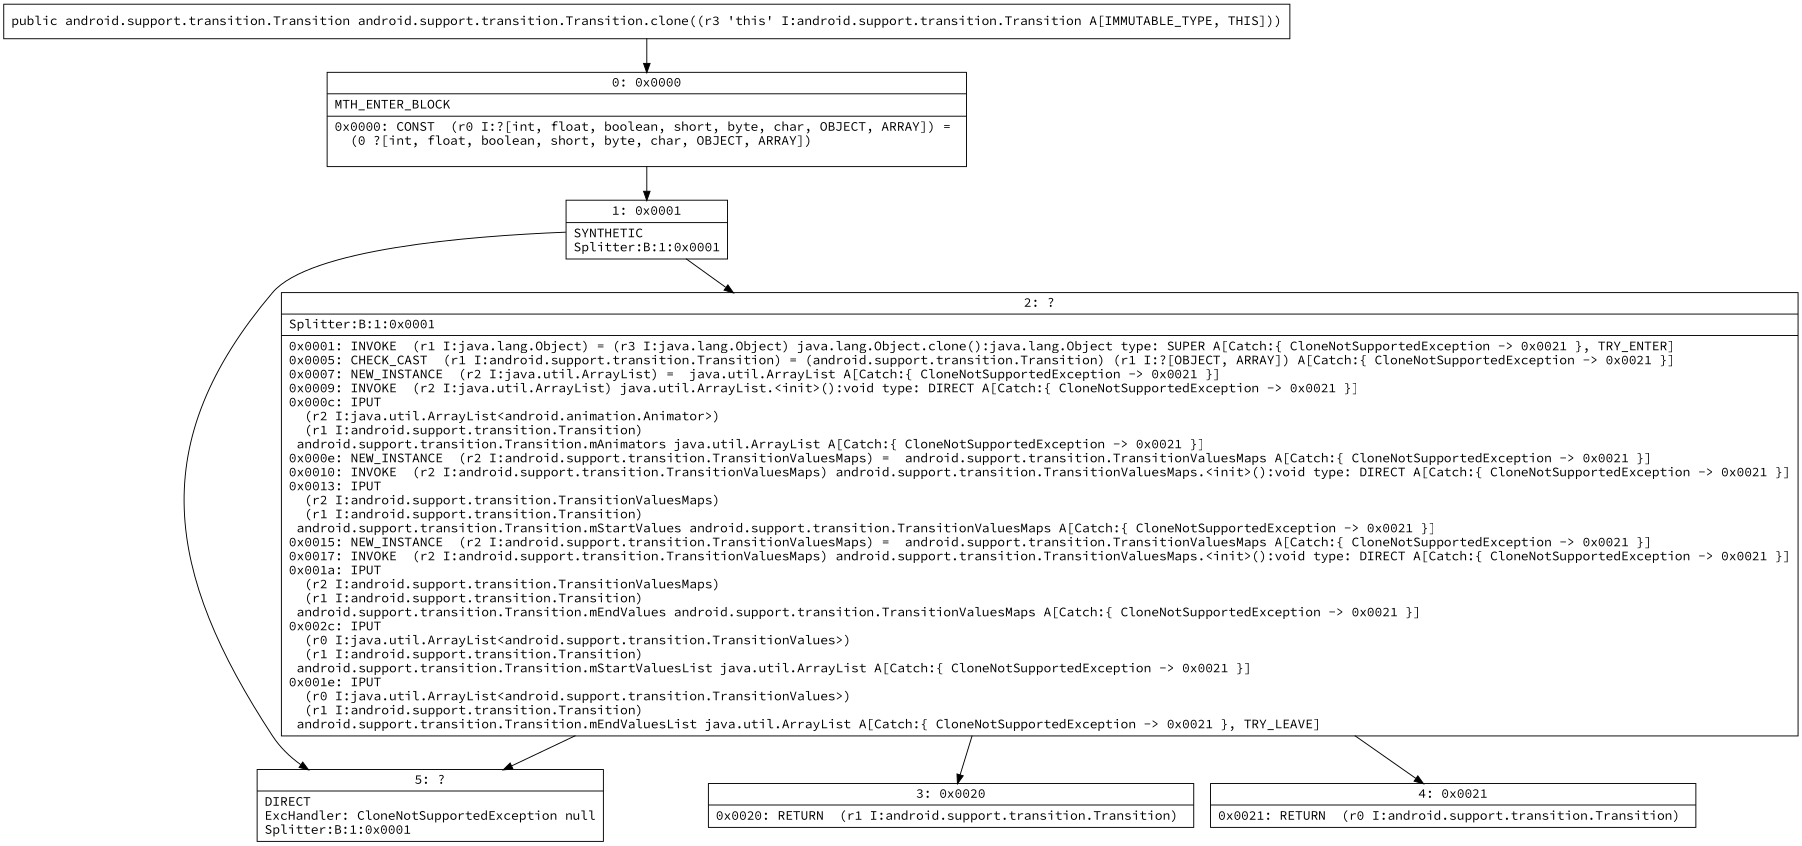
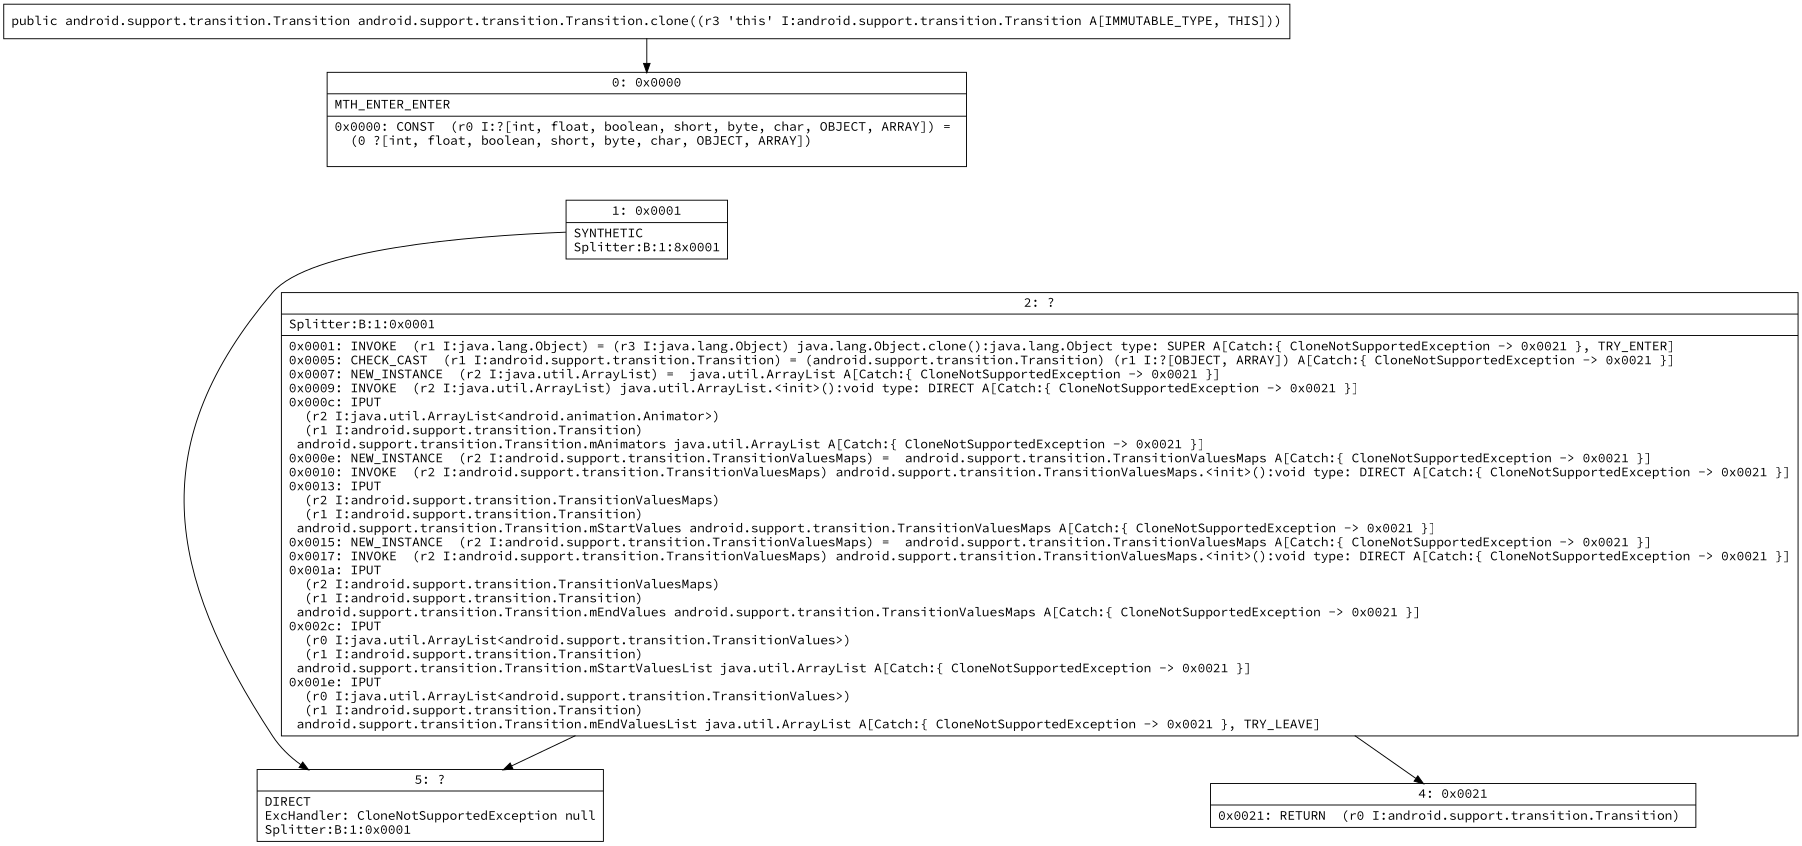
node "0: 0x0000": text "MTH_ENTER_BLOCK" -> "MTH_ENTER_ENTER"
edge "0: 0x0000" -> "1: 0x0001": removed
node "1: 0x0001": text "Splitter:B:1:0x0001" -> "Splitter:B:1:8x0001"
edge "1: 0x0001" -> "2: ?": removed
node "3: 0x0020": removed
